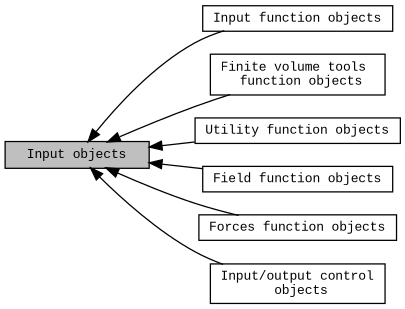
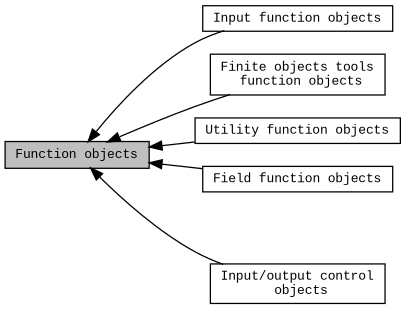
node "Finite volume tools function objects": label "Finite volume tools function objects" -> "Finite objects tools function objects"
node "Input objects": label "Input objects" -> "Function objects"
node "Forces function objects": removed
